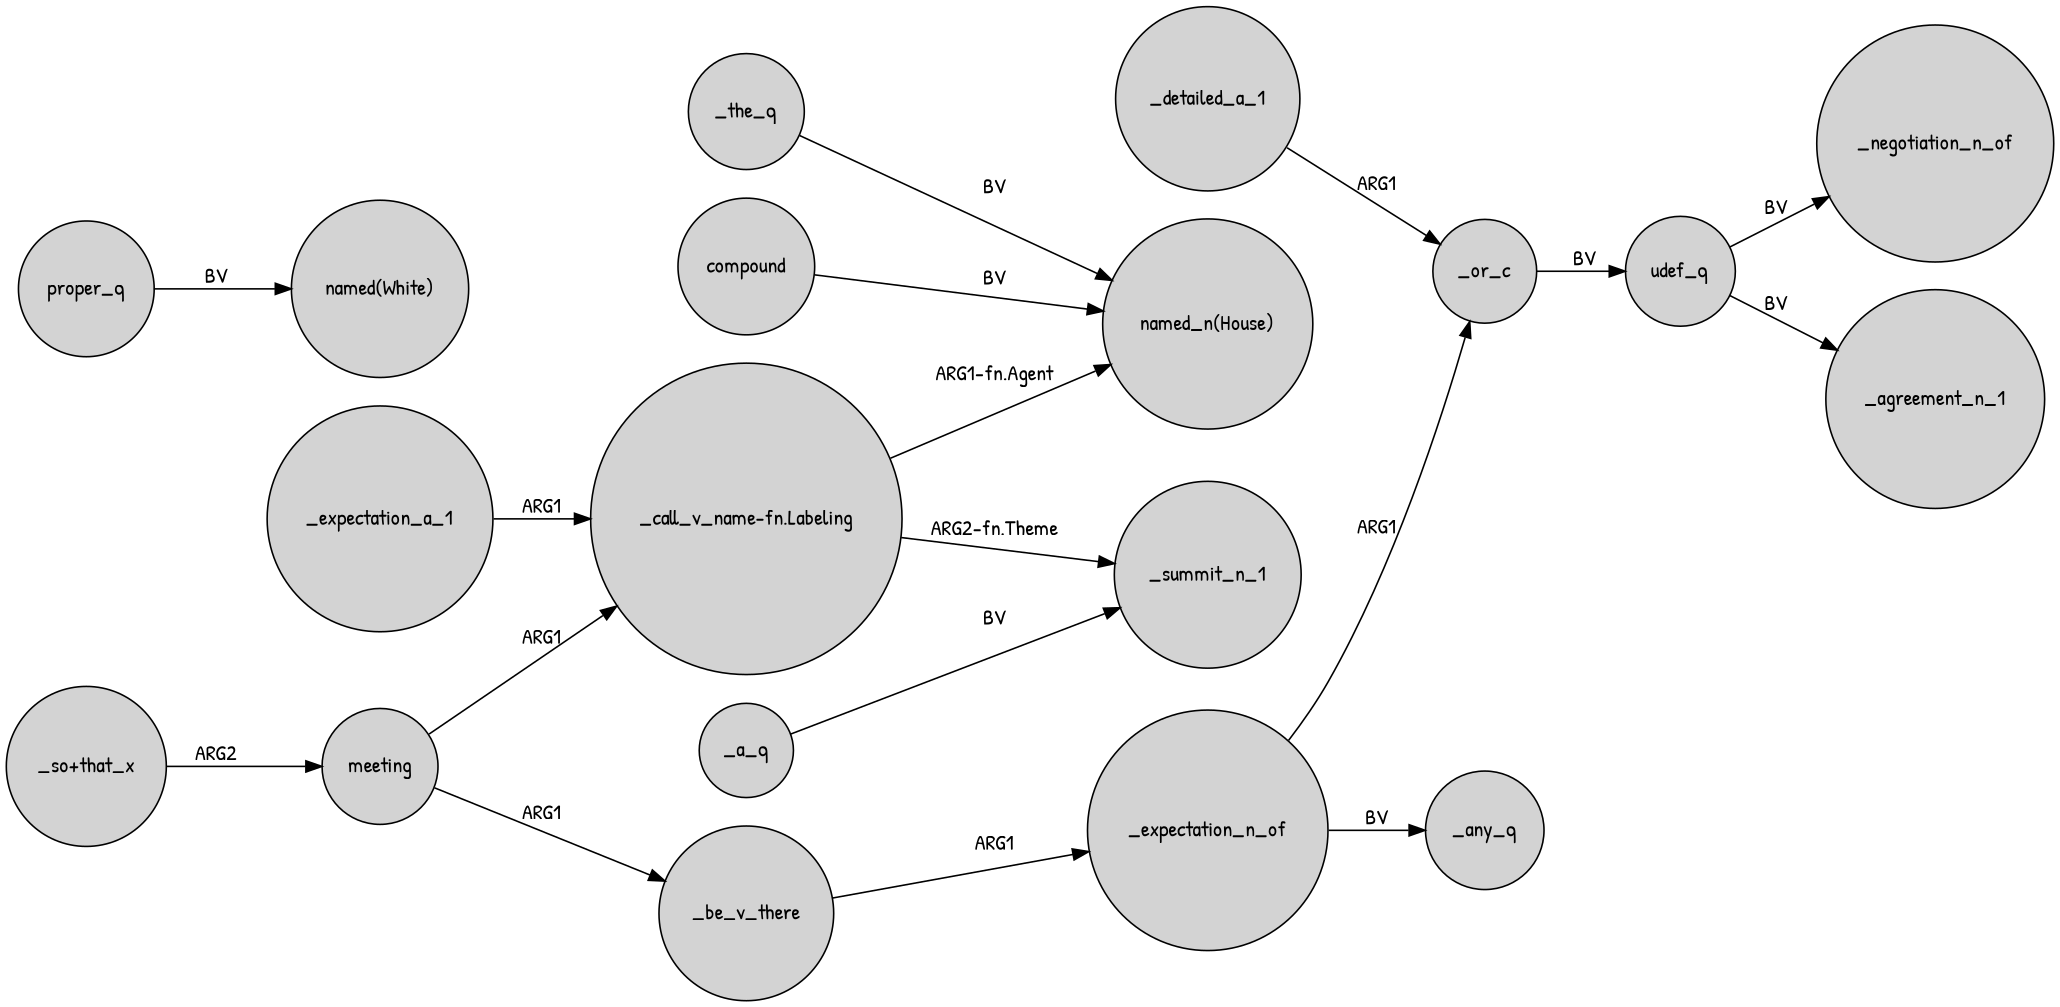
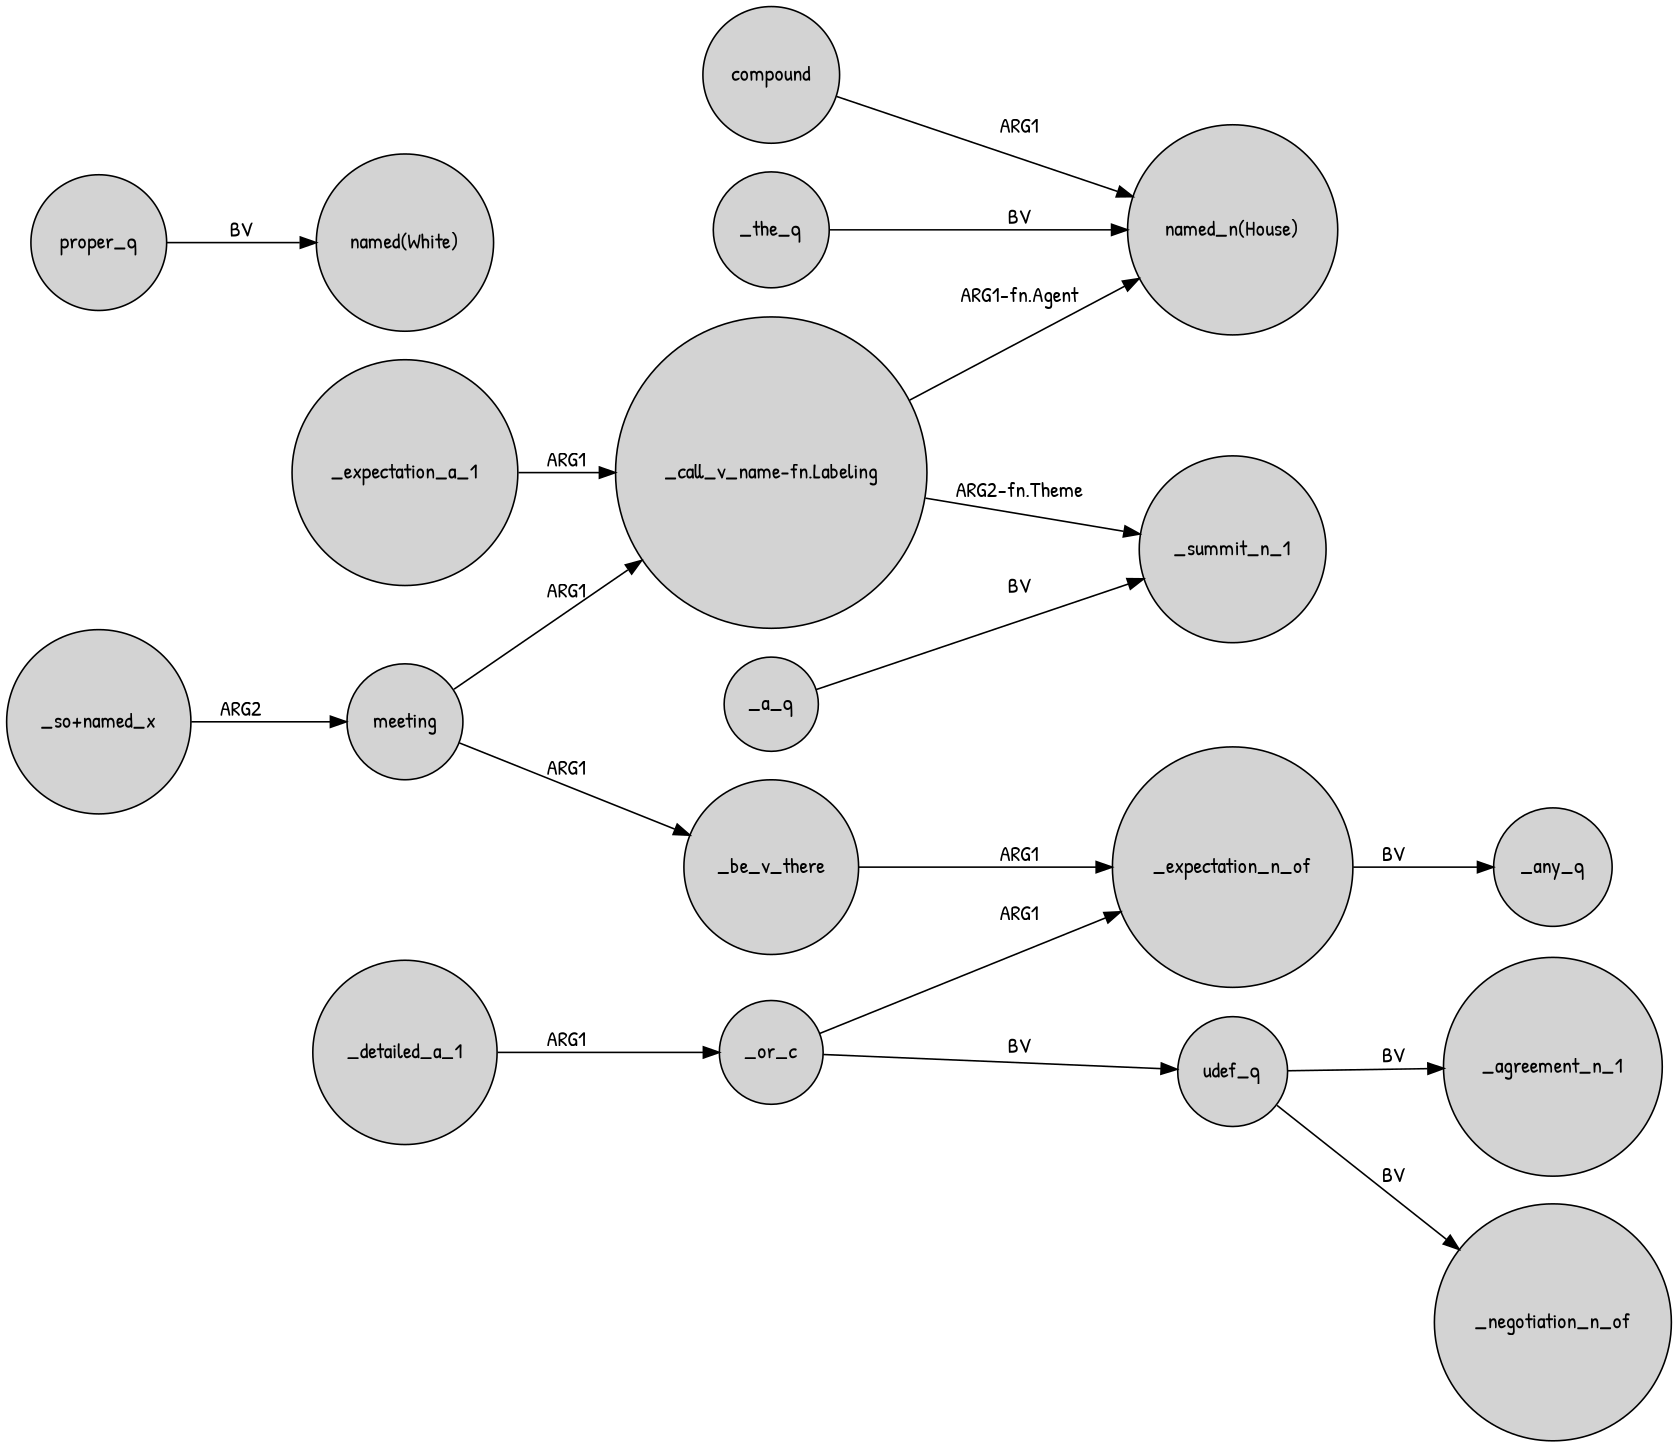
edge "compound" -> "named_n(House)": label "BV" -> "ARG1"
edge "_expectation_n_of" -> "_or_c": reversed
node "_so+that_x": label "_so+that_x" -> "_so+named_x"
